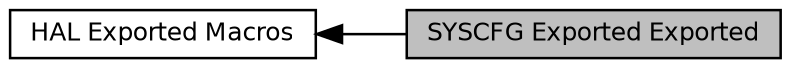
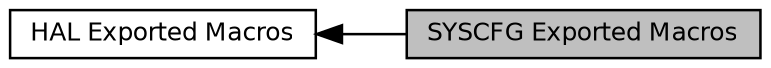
node "SYSCFG Exported Exported": label "SYSCFG Exported Exported" -> "SYSCFG Exported Macros"
